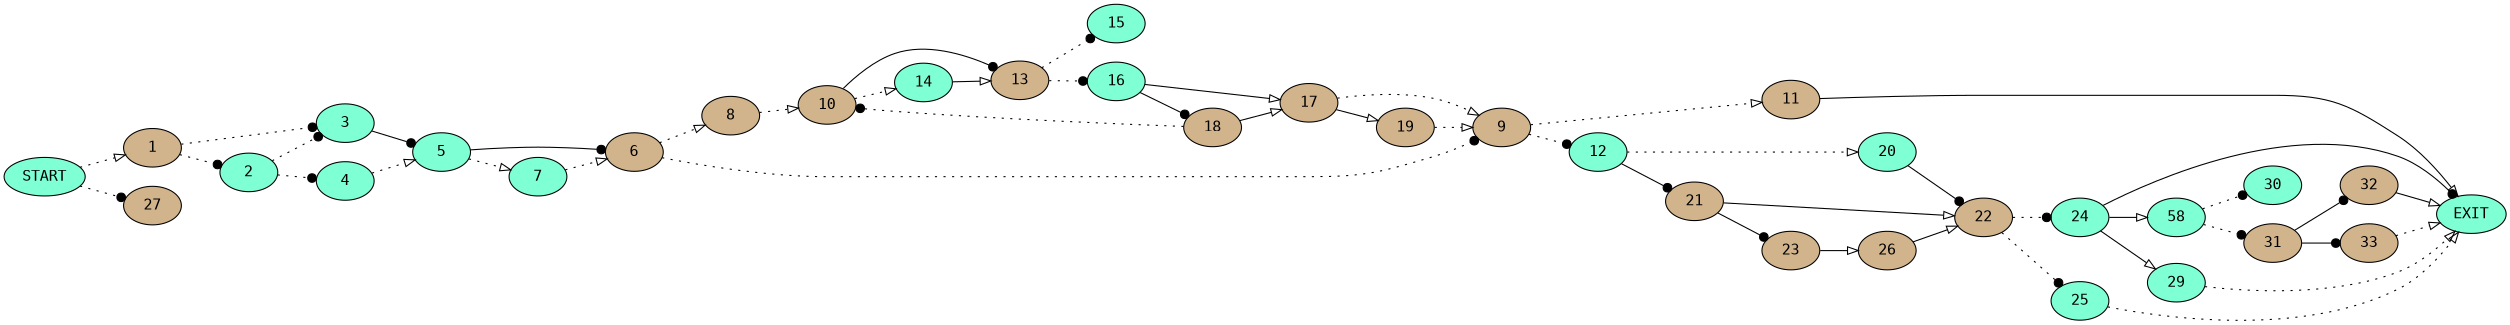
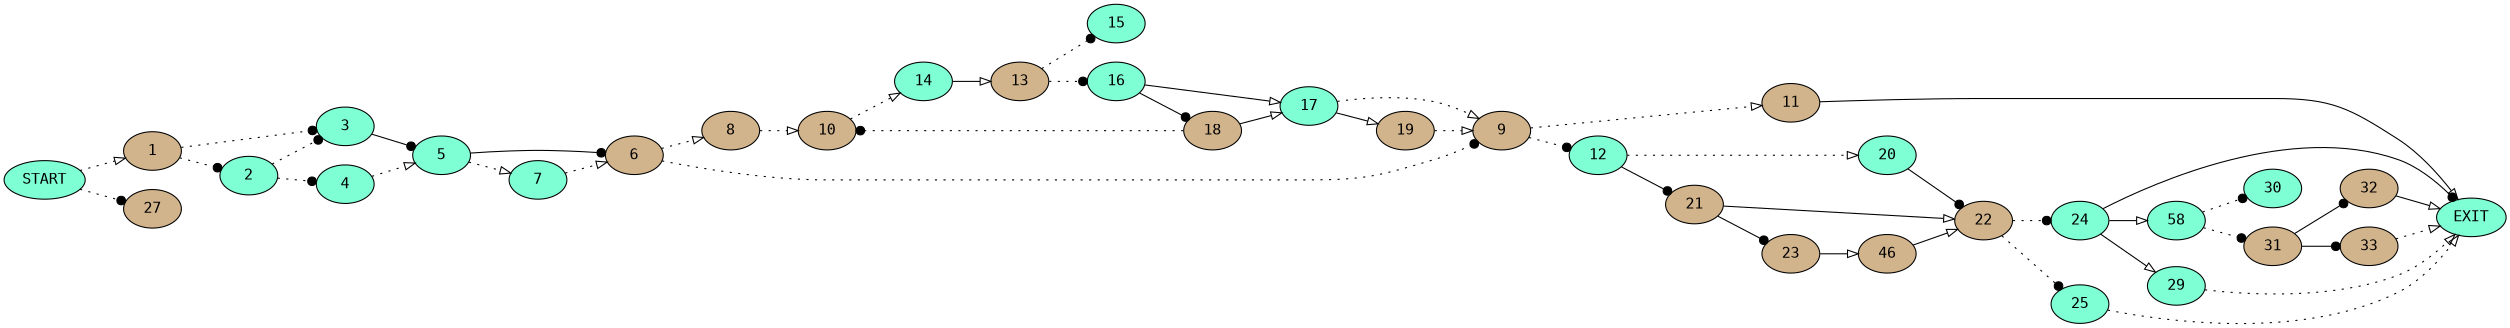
edge "10" -> "13": removed
node "17": fillcolor tan -> aquamarine
node "26": label "26" -> "46"
